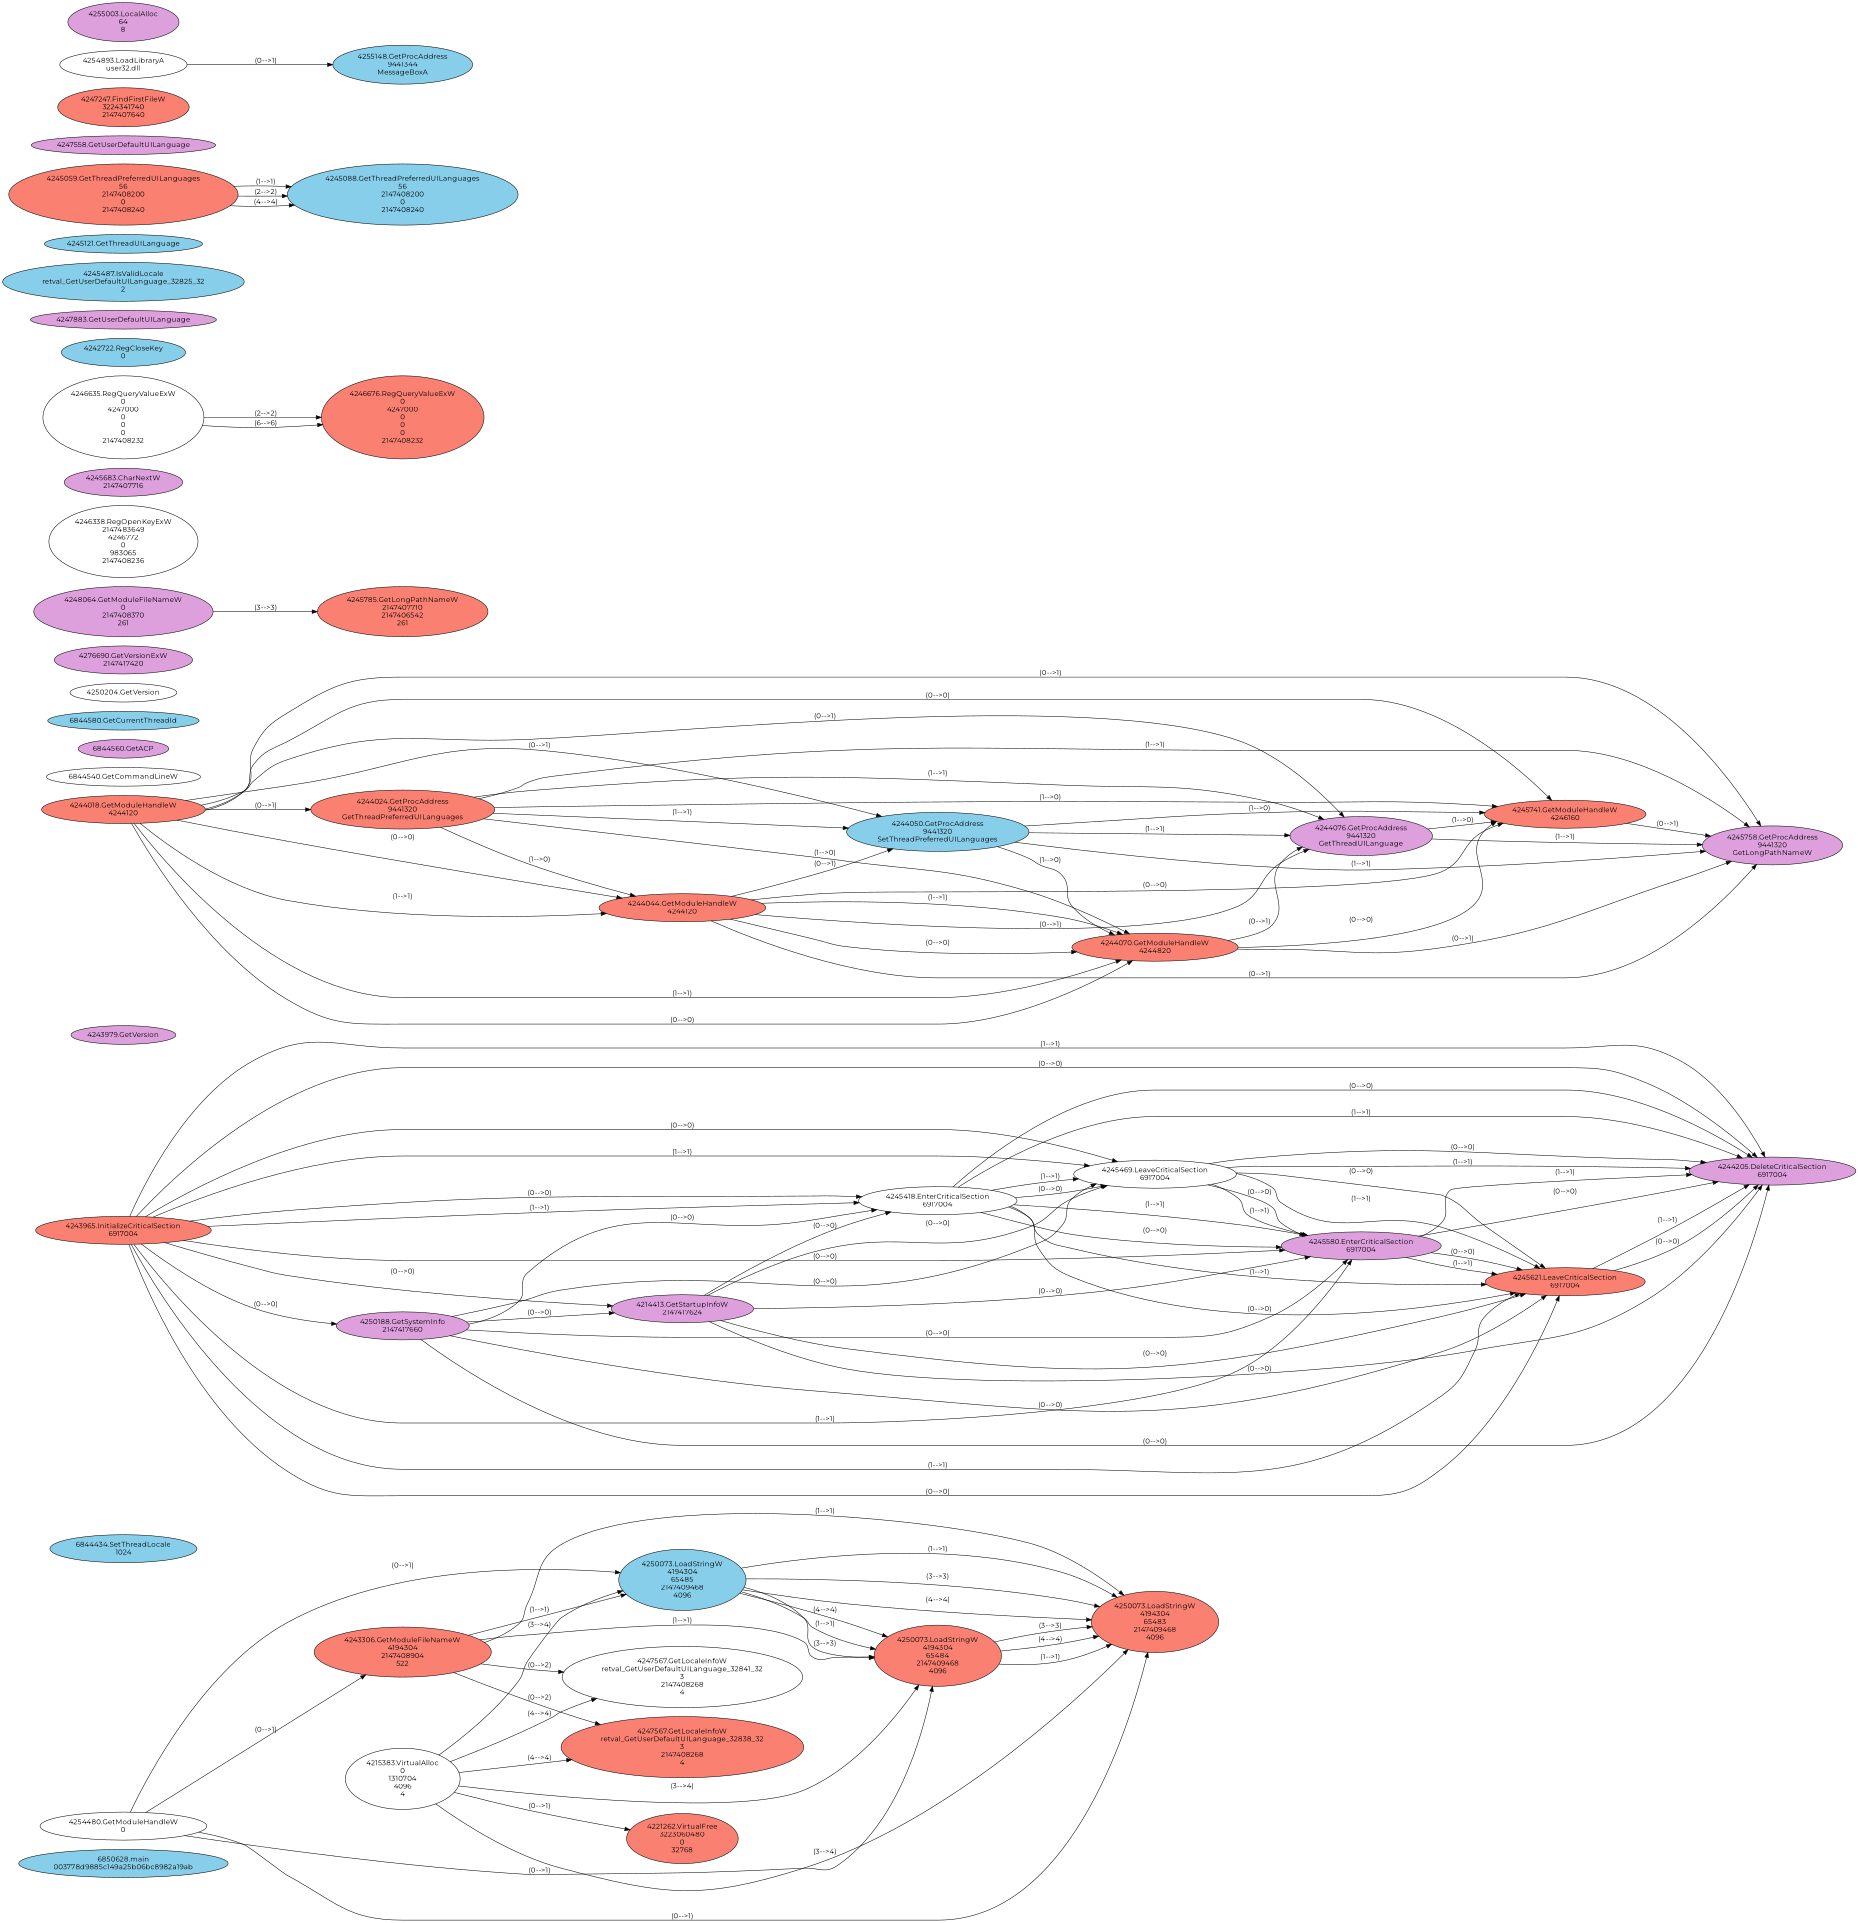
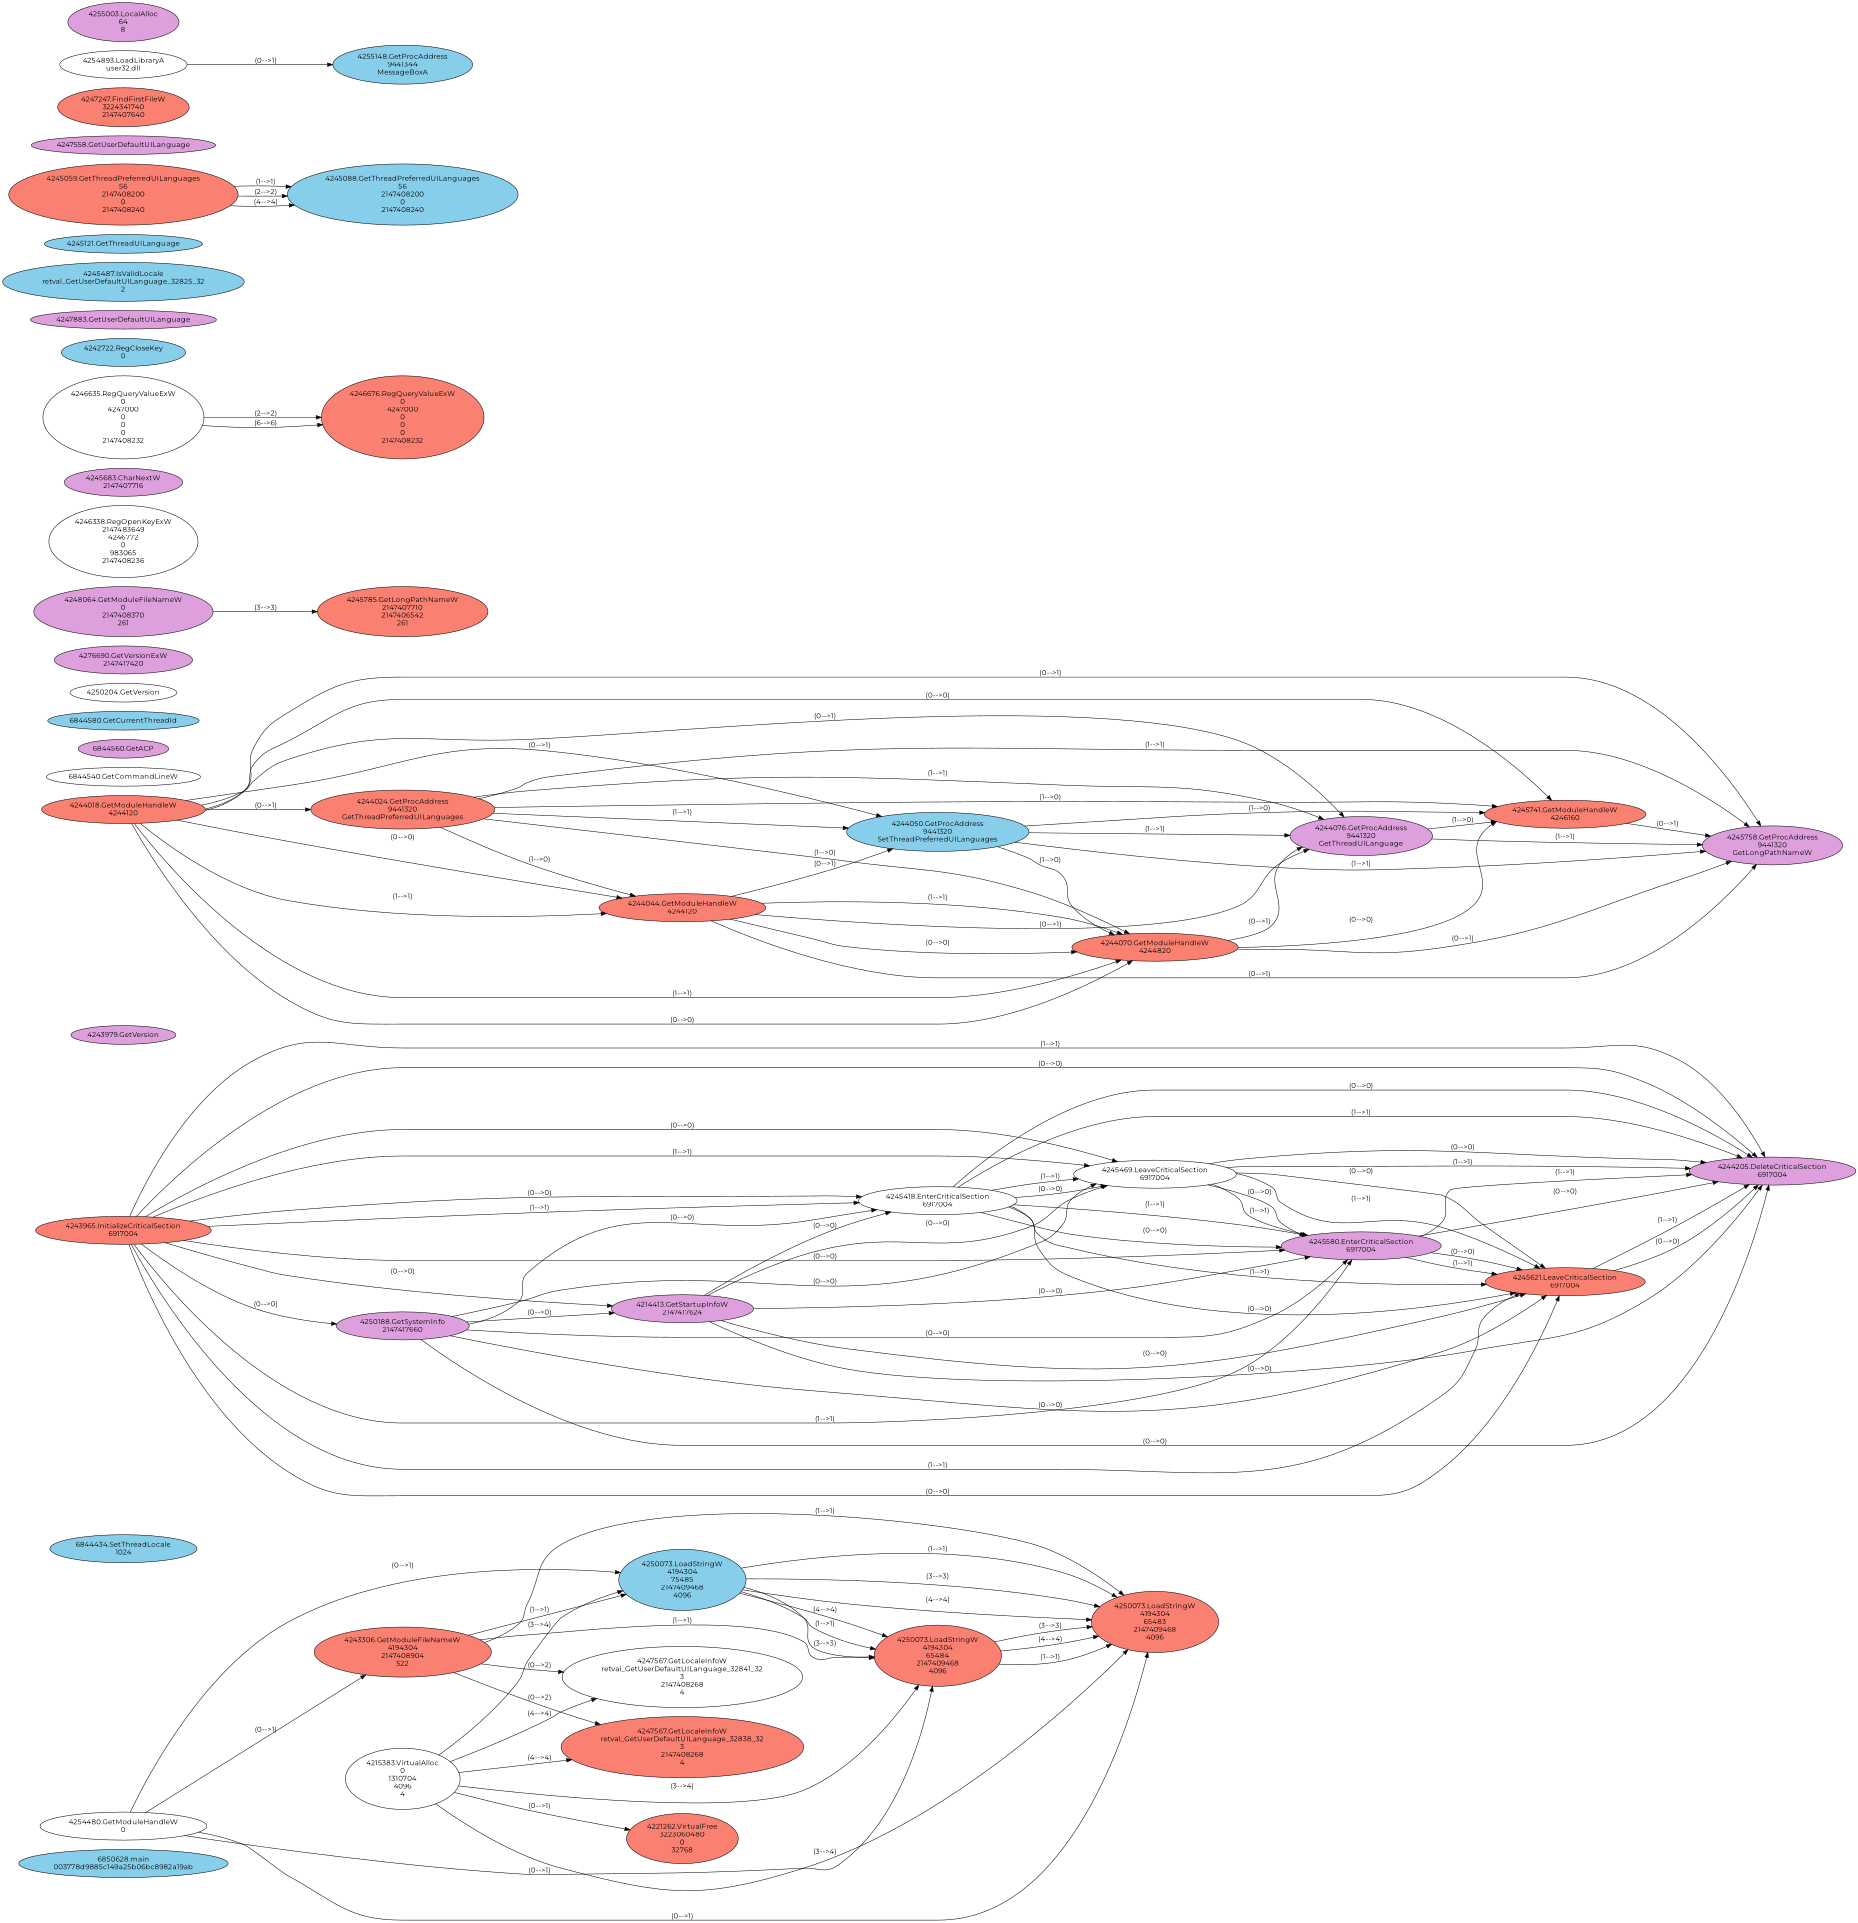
edge "4244044.GetModuleHandleW 4244120" -> "4245741.GetModuleHandleW 4246160": removed, label "(0-->0)"
node "4250073.LoadStringW 4194304 65485 2147409468 4096": label "4250073.LoadStringW 4194304 65485 2147409468 4096" -> "4250073.LoadStringW 4194304 75485 2147409468 4096"
